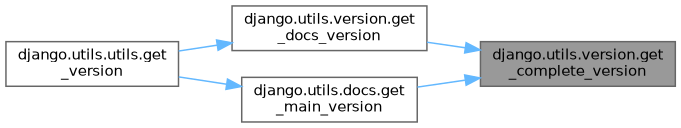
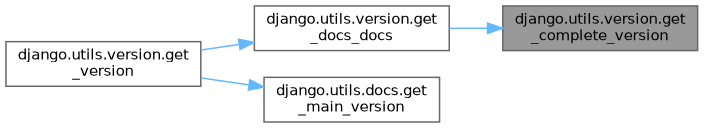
node "django.utils.version.get _docs_version": label "django.utils.version.get _docs_version" -> "django.utils.version.get _docs_docs"
node "django.utils.utils.get _version": label "django.utils.utils.get _version" -> "django.utils.version.get _version"
edge "django.utils.docs.get _main_version" -> "django.utils.version.get _complete_version": removed
